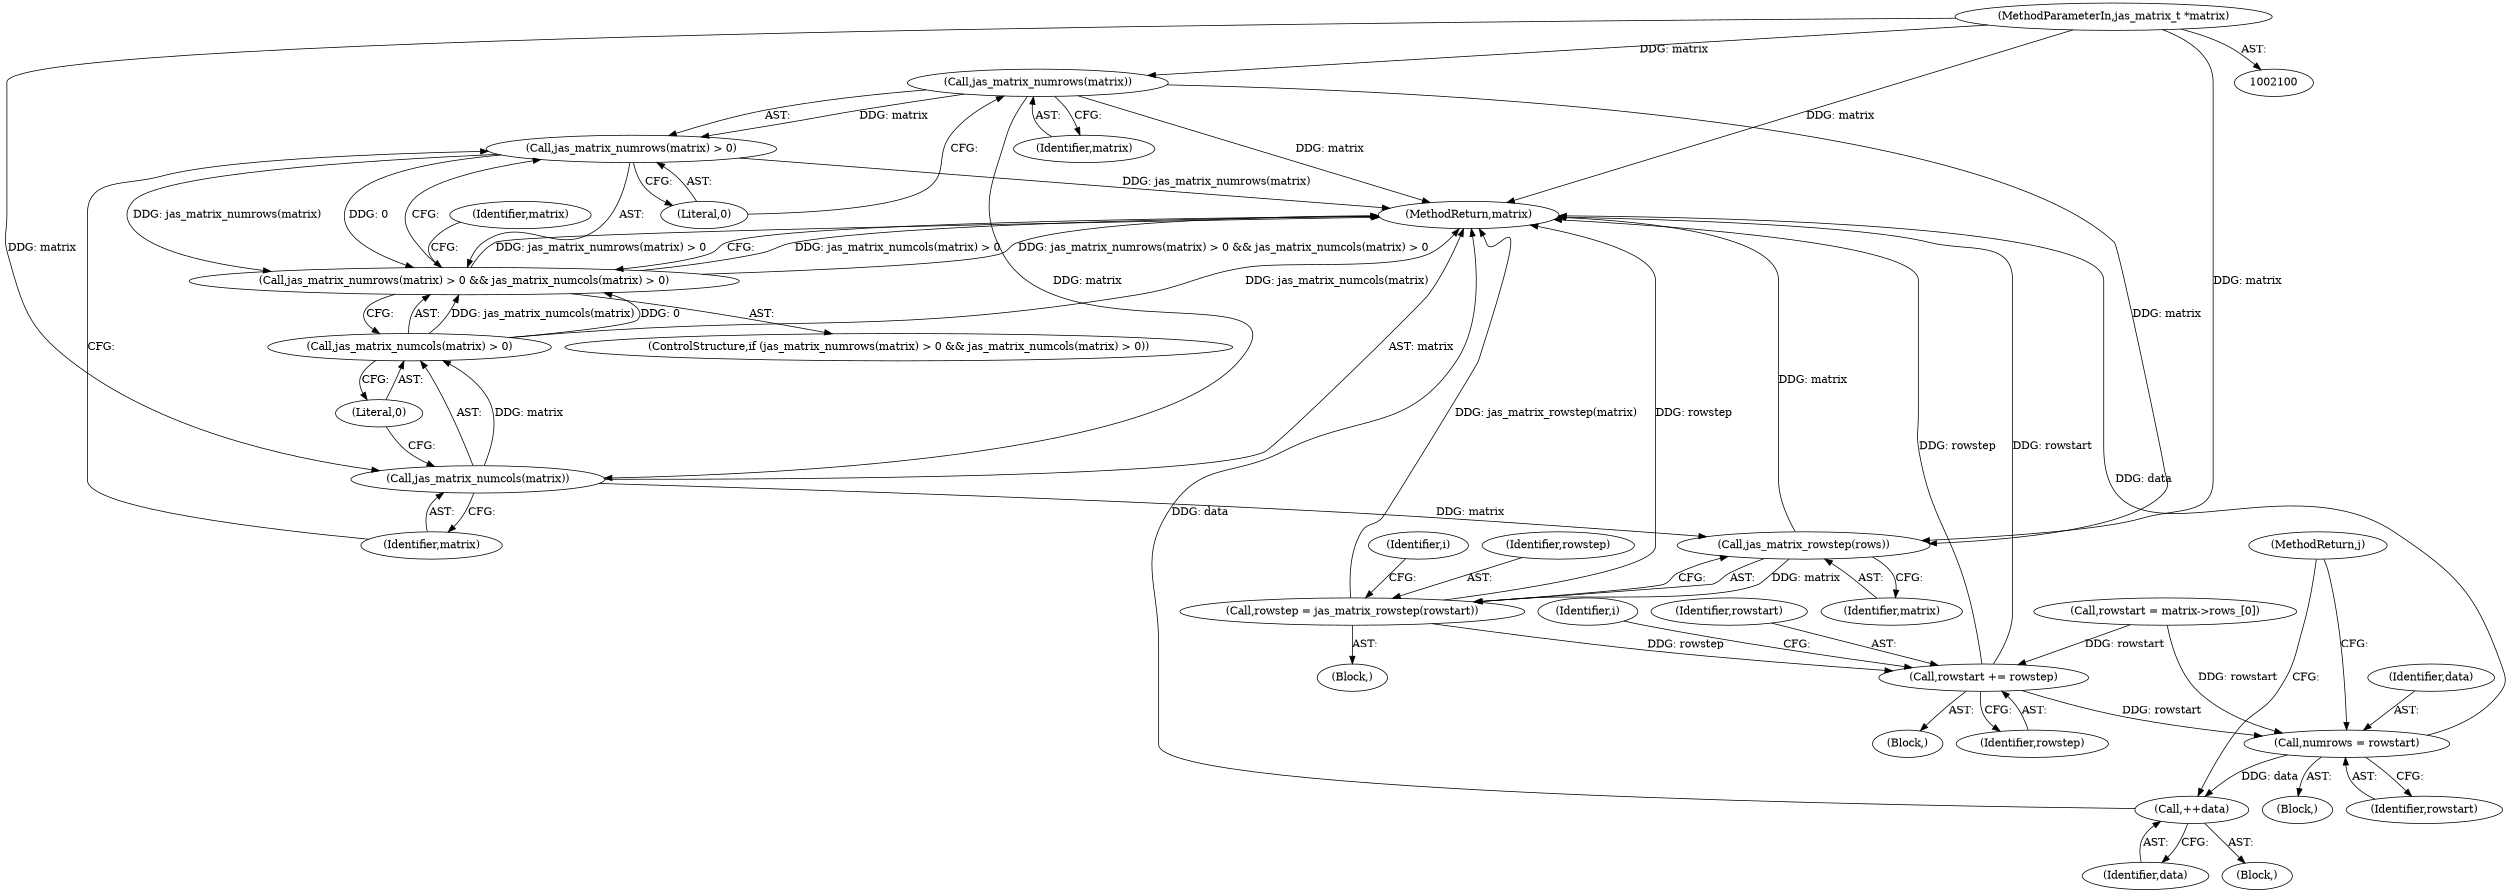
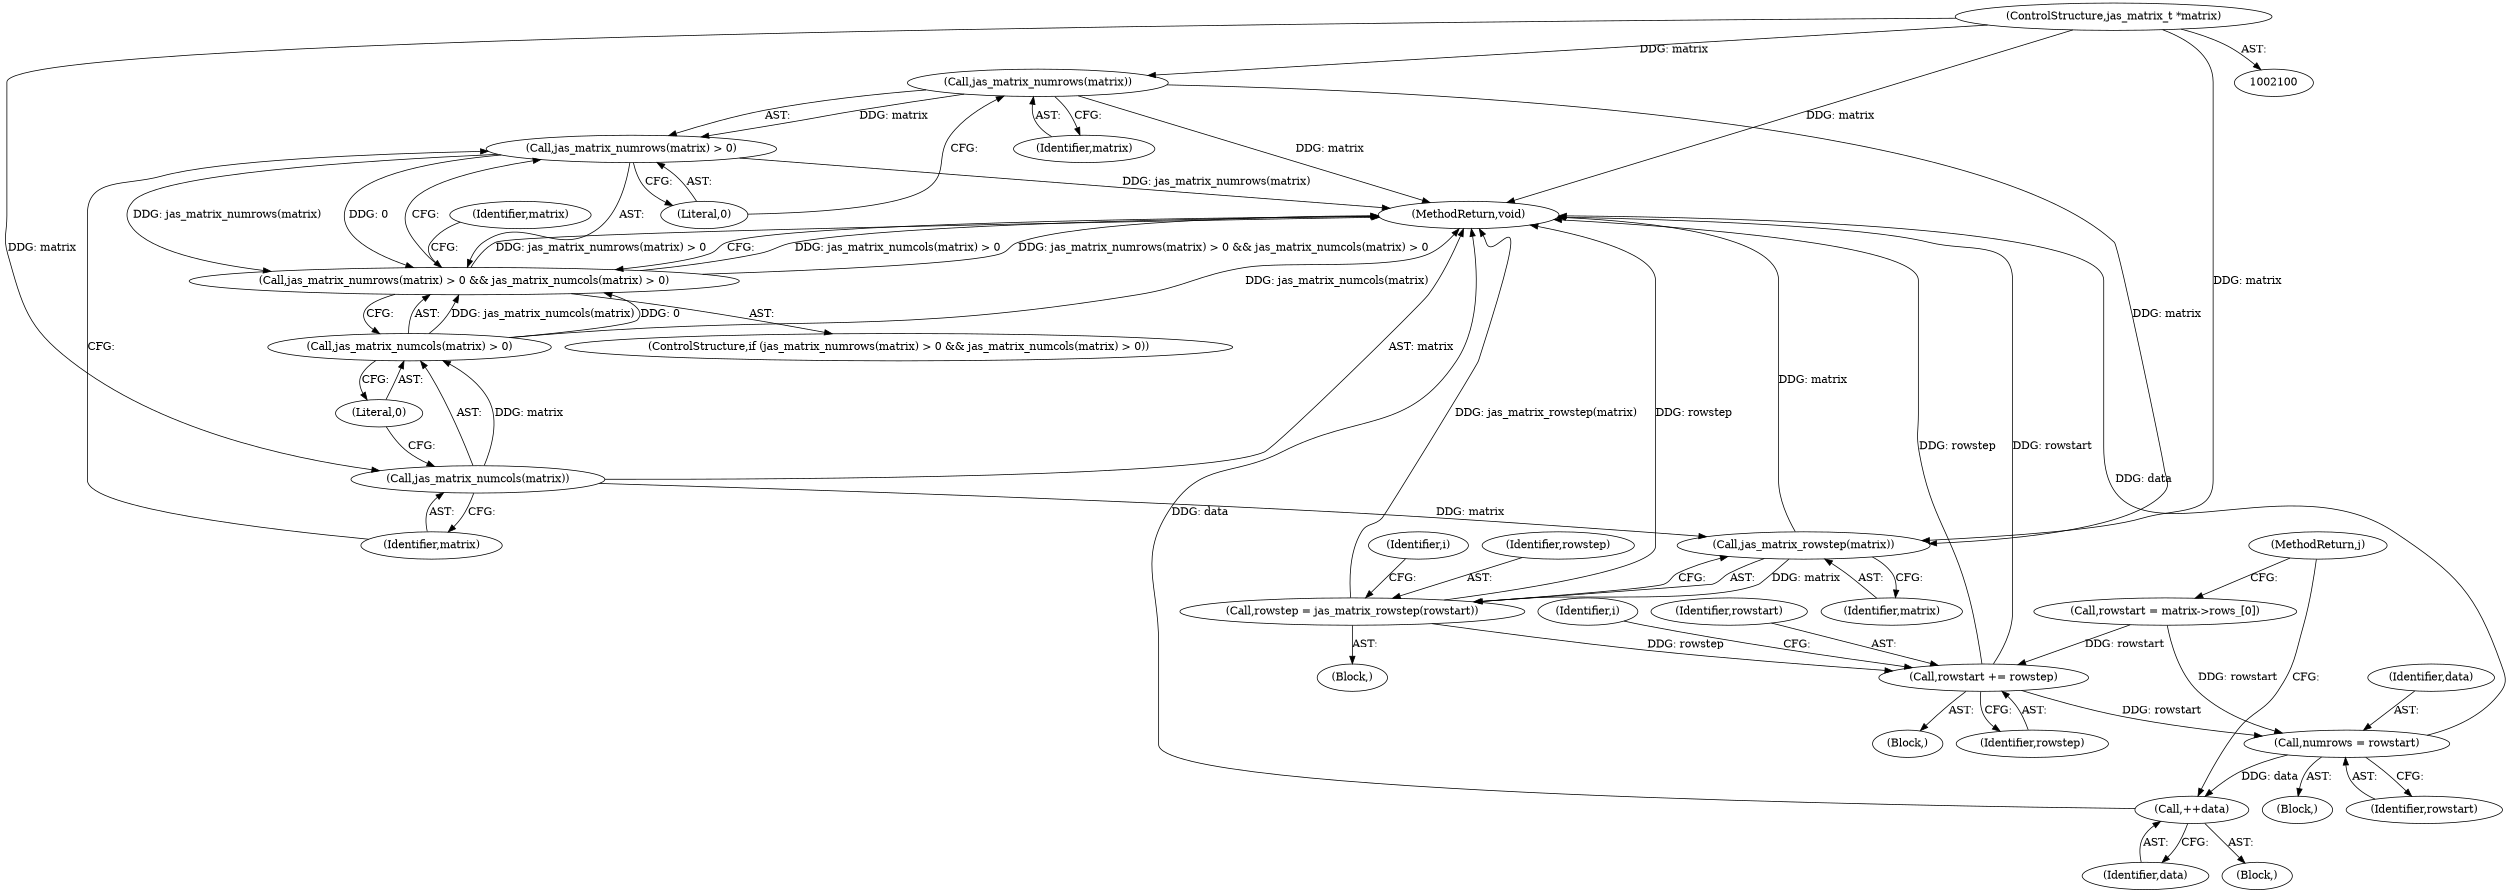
node "(MethodParameterIn,jas_matrix_t *matrix)": label "(MethodParameterIn,jas_matrix_t *matrix)" -> "(ControlStructure,jas_matrix_t *matrix)"
node "(MethodReturn,matrix)": label "(MethodReturn,matrix)" -> "(MethodReturn,void)"
edge "(Call,jas_matrix_numrows(matrix))" -> "(Call,jas_matrix_numcols(matrix))": removed, label "DDG: matrix"
node "(Call,jas_matrix_rowstep(rows))": label "(Call,jas_matrix_rowstep(rows))" -> "(Call,jas_matrix_rowstep(matrix))"
edge "(MethodReturn,j)" -> "(Call,numrows = rowstart)": now "(MethodReturn,j)" -> "(Call,rowstart = matrix->rows_[0])"
